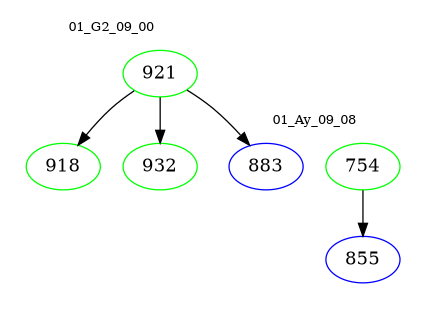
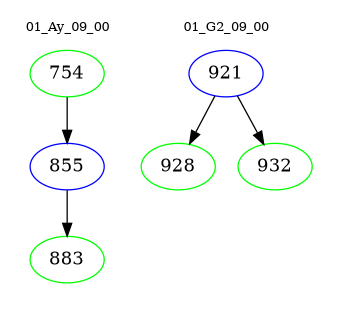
node "921": color green -> blue
edge "921" -> "883": now "855" -> "883"
cluster "01_Ay_09_08": label "01_Ay_09_08" -> "01_Ay_09_00"
node "918": label "918" -> "928"
node "883": color blue -> green
